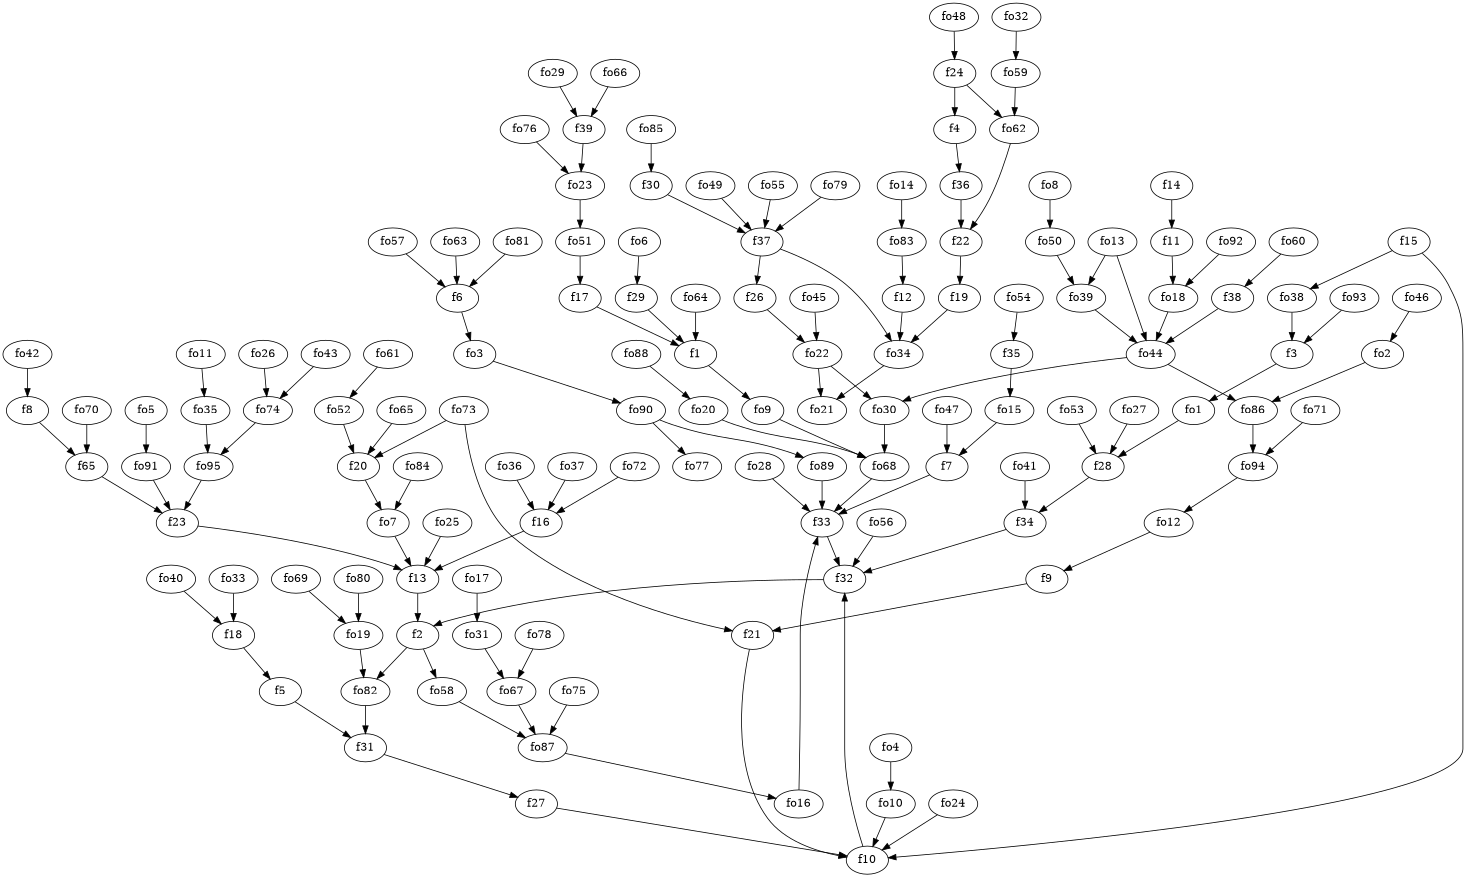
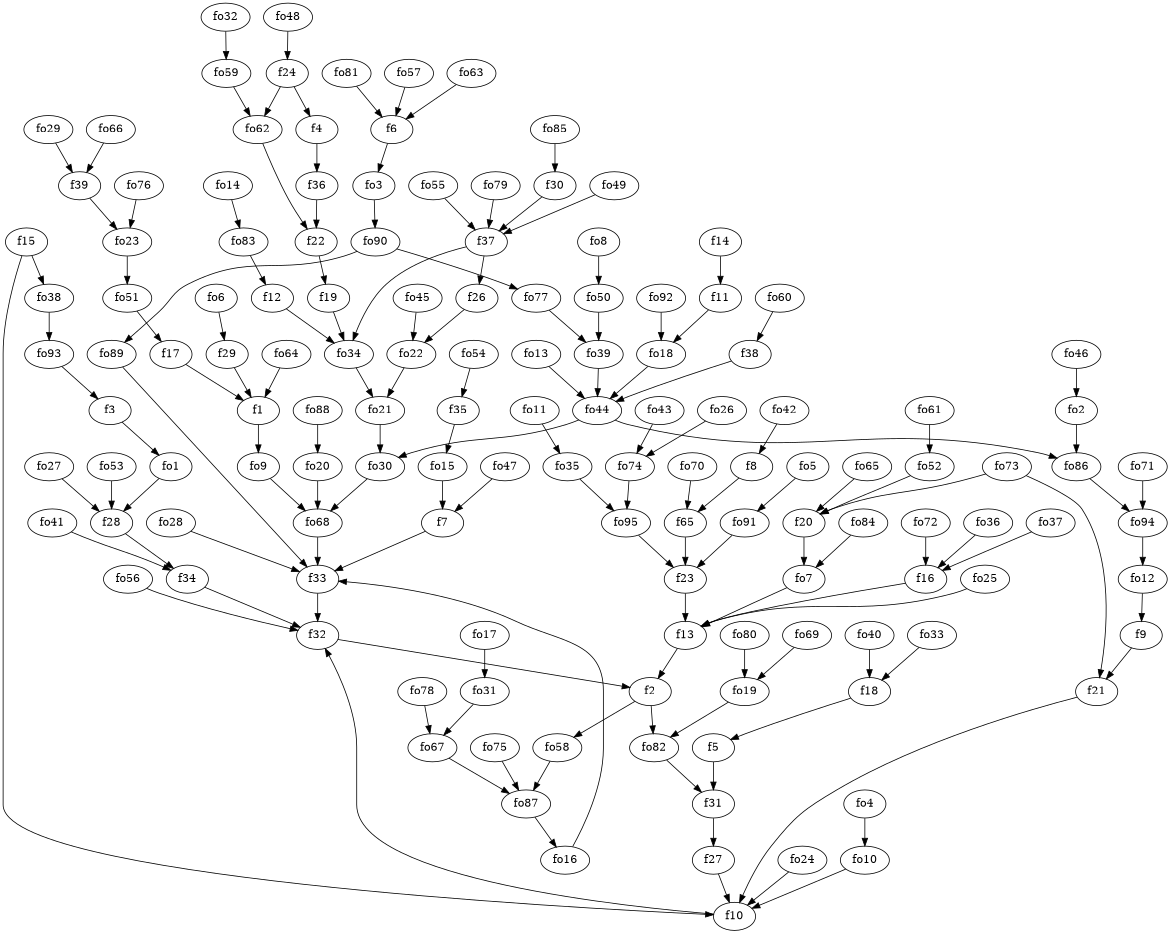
edge "fo13" -> "fo39": now "fo77" -> "fo39"
edge "fo38" -> "f3": now "fo38" -> "fo93"
edge "fo22" -> "fo30": now "fo21" -> "fo30"
